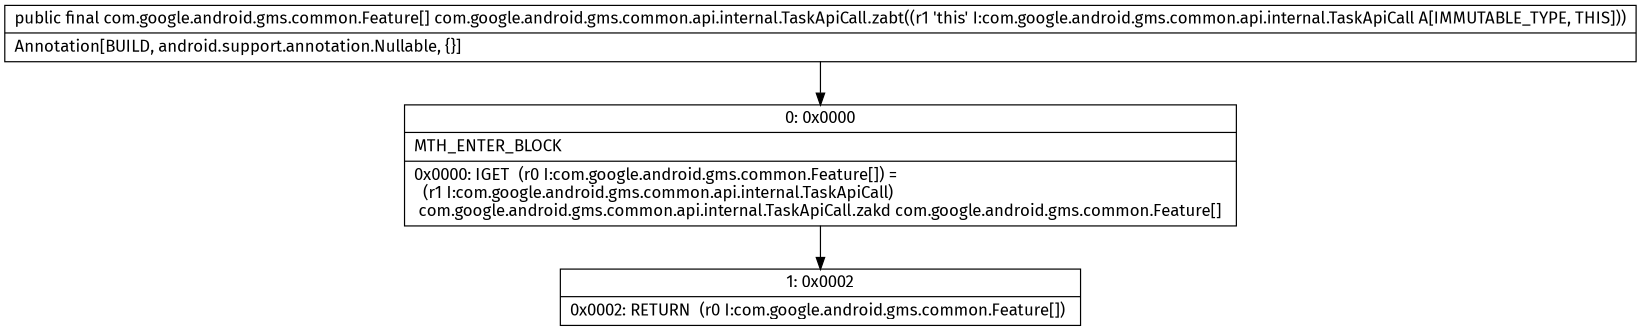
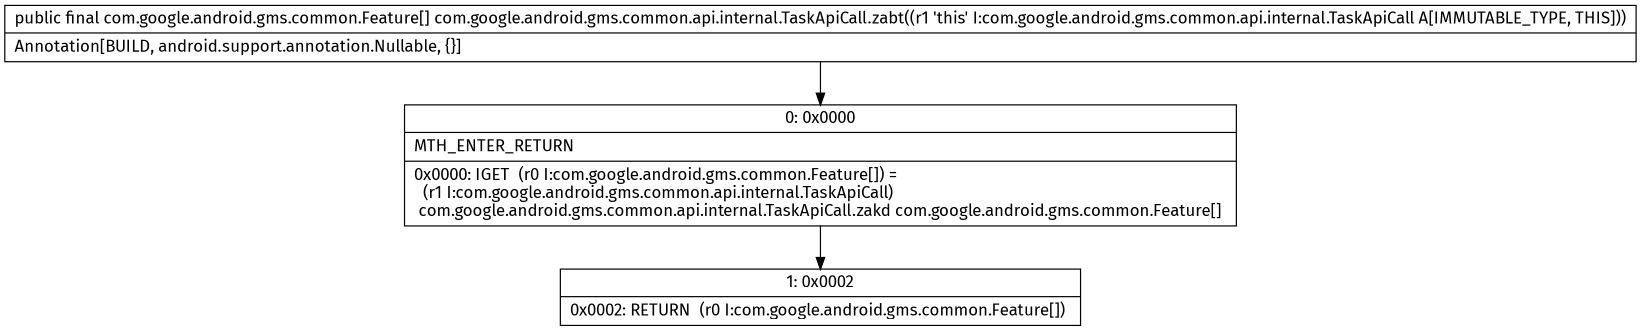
node "0: 0x0000": text "MTH_ENTER_BLOCK" -> "MTH_ENTER_RETURN"
